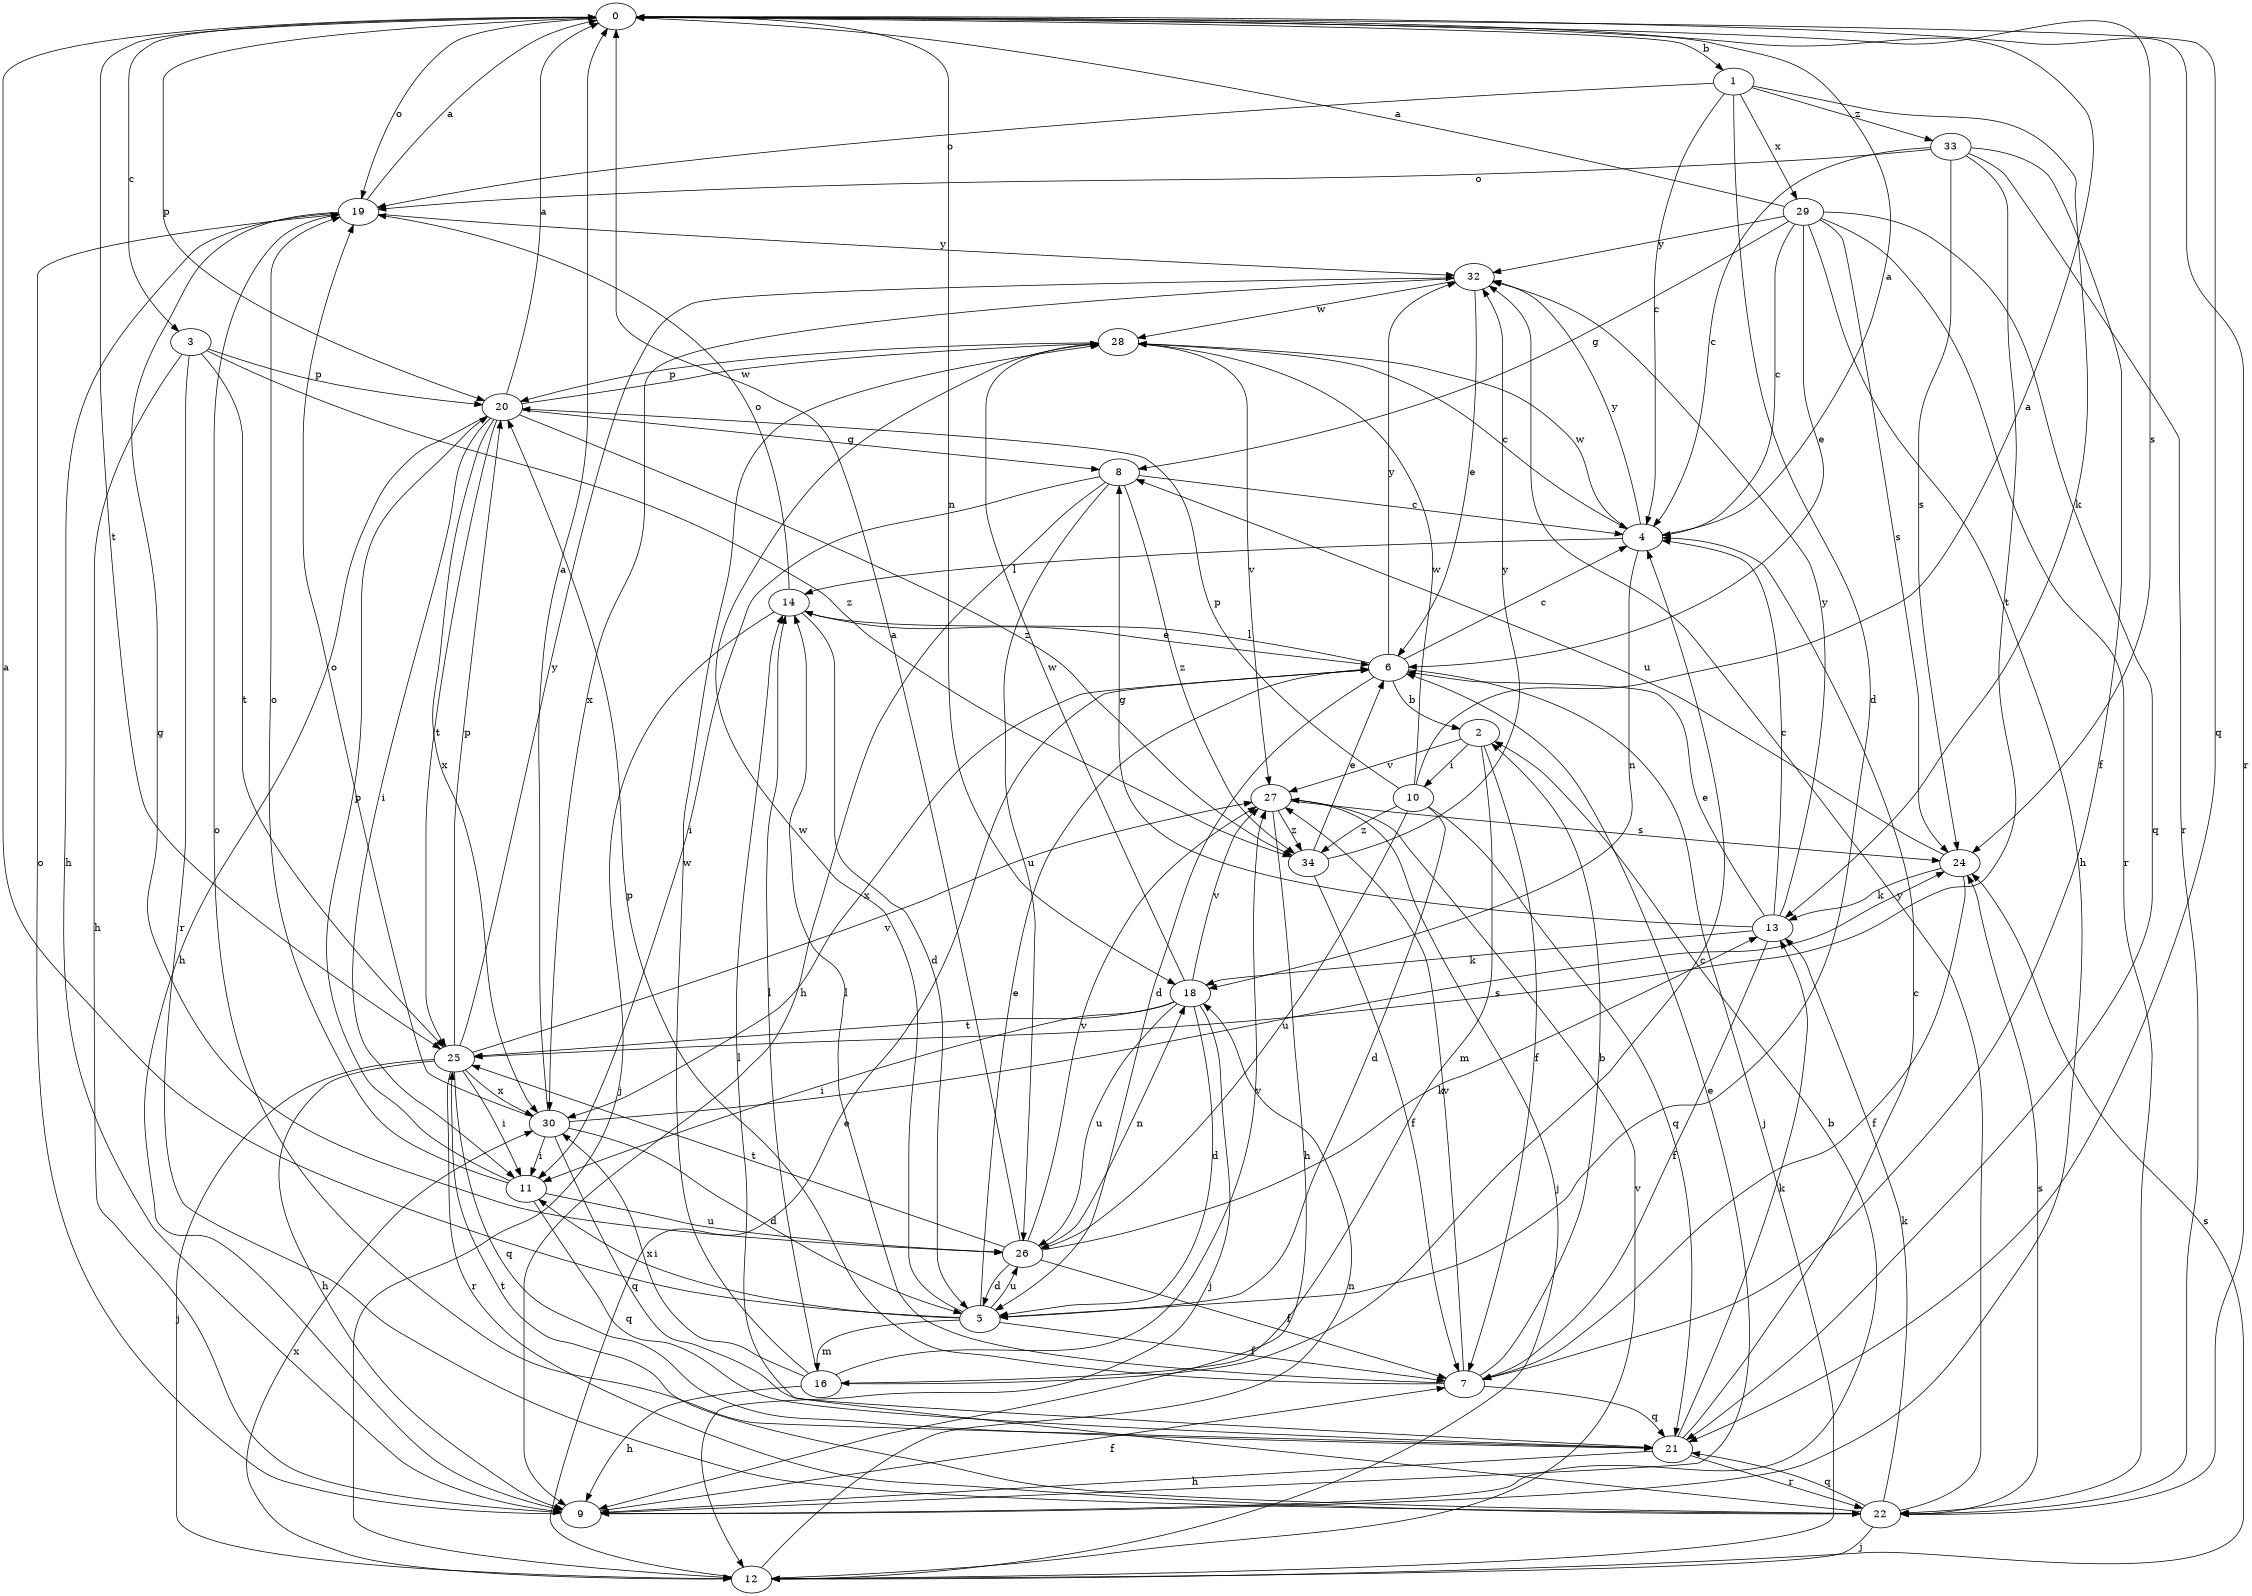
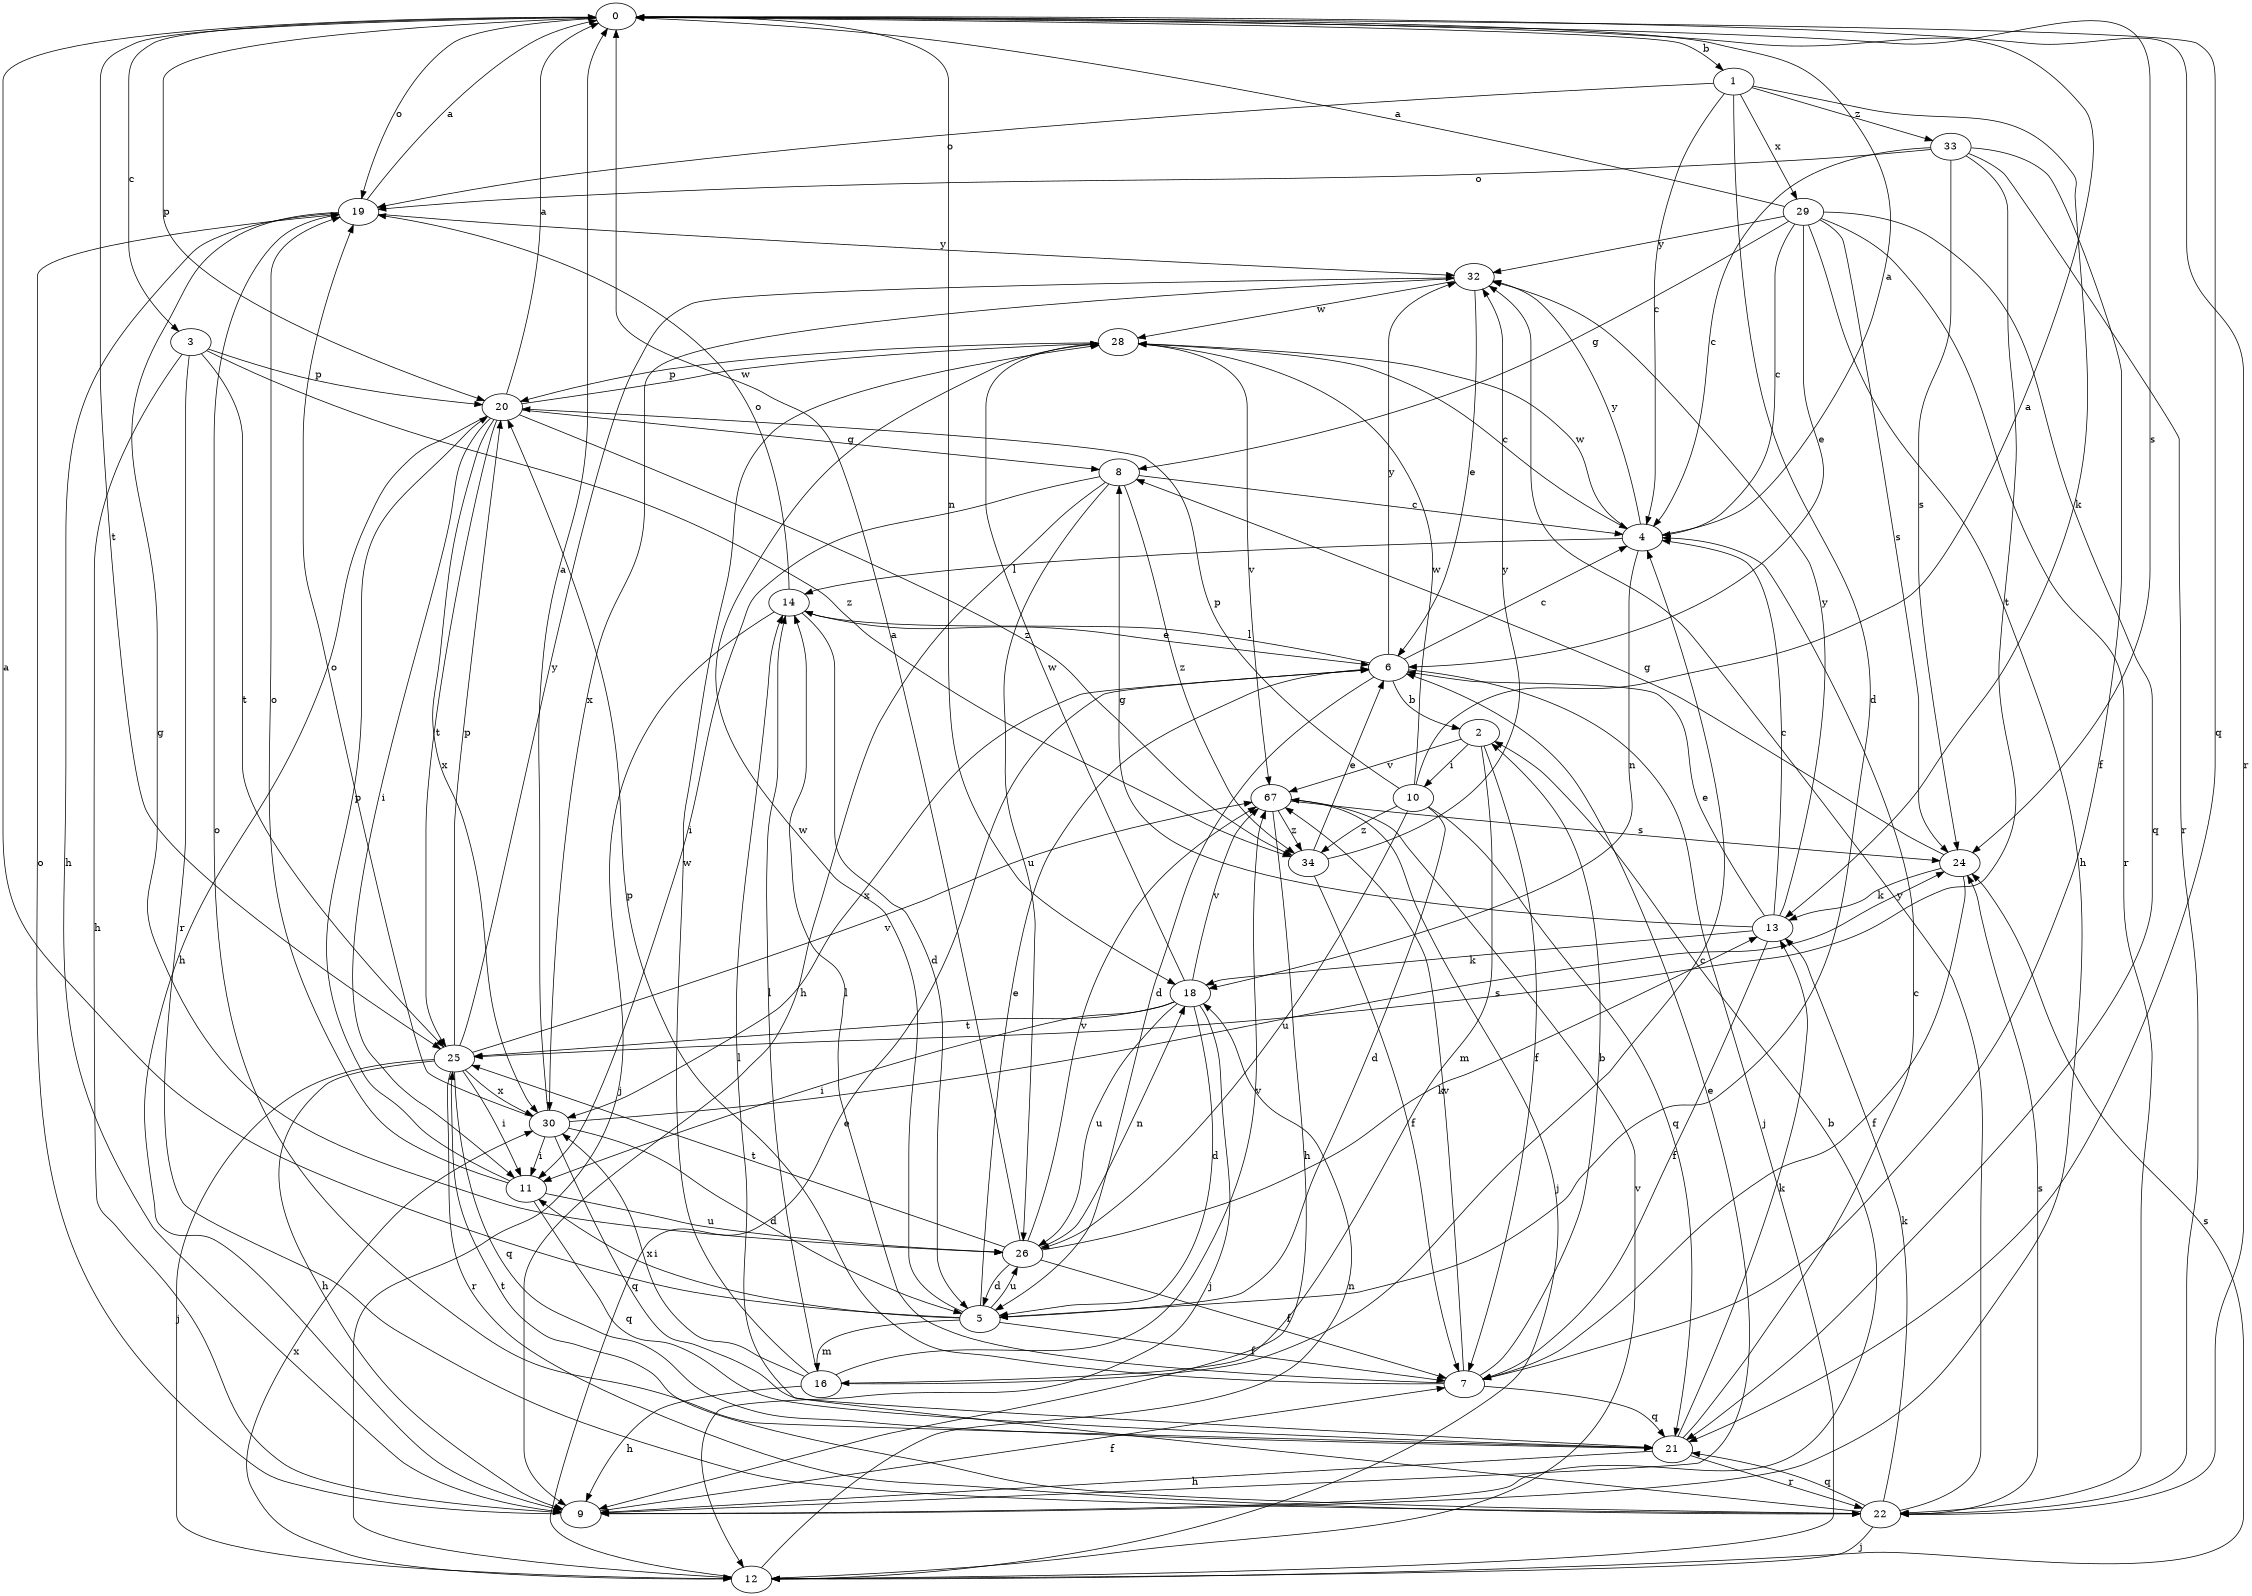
edge "24" -> "8": label "u" -> "g"
node "27": label "27" -> "67"
